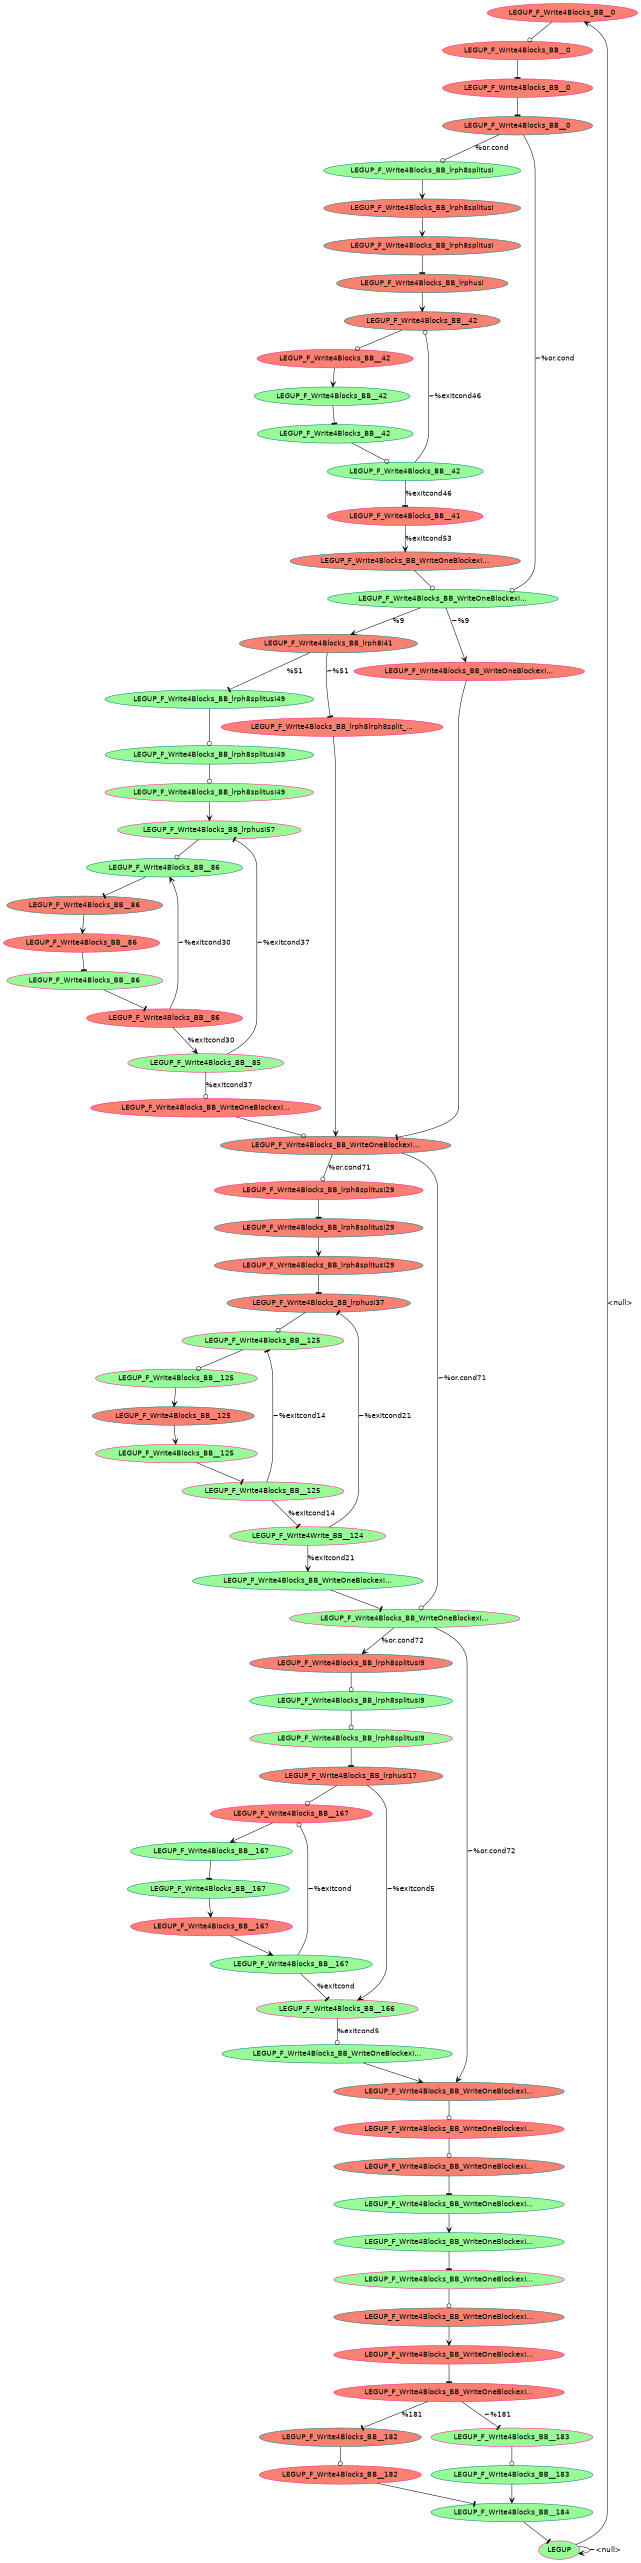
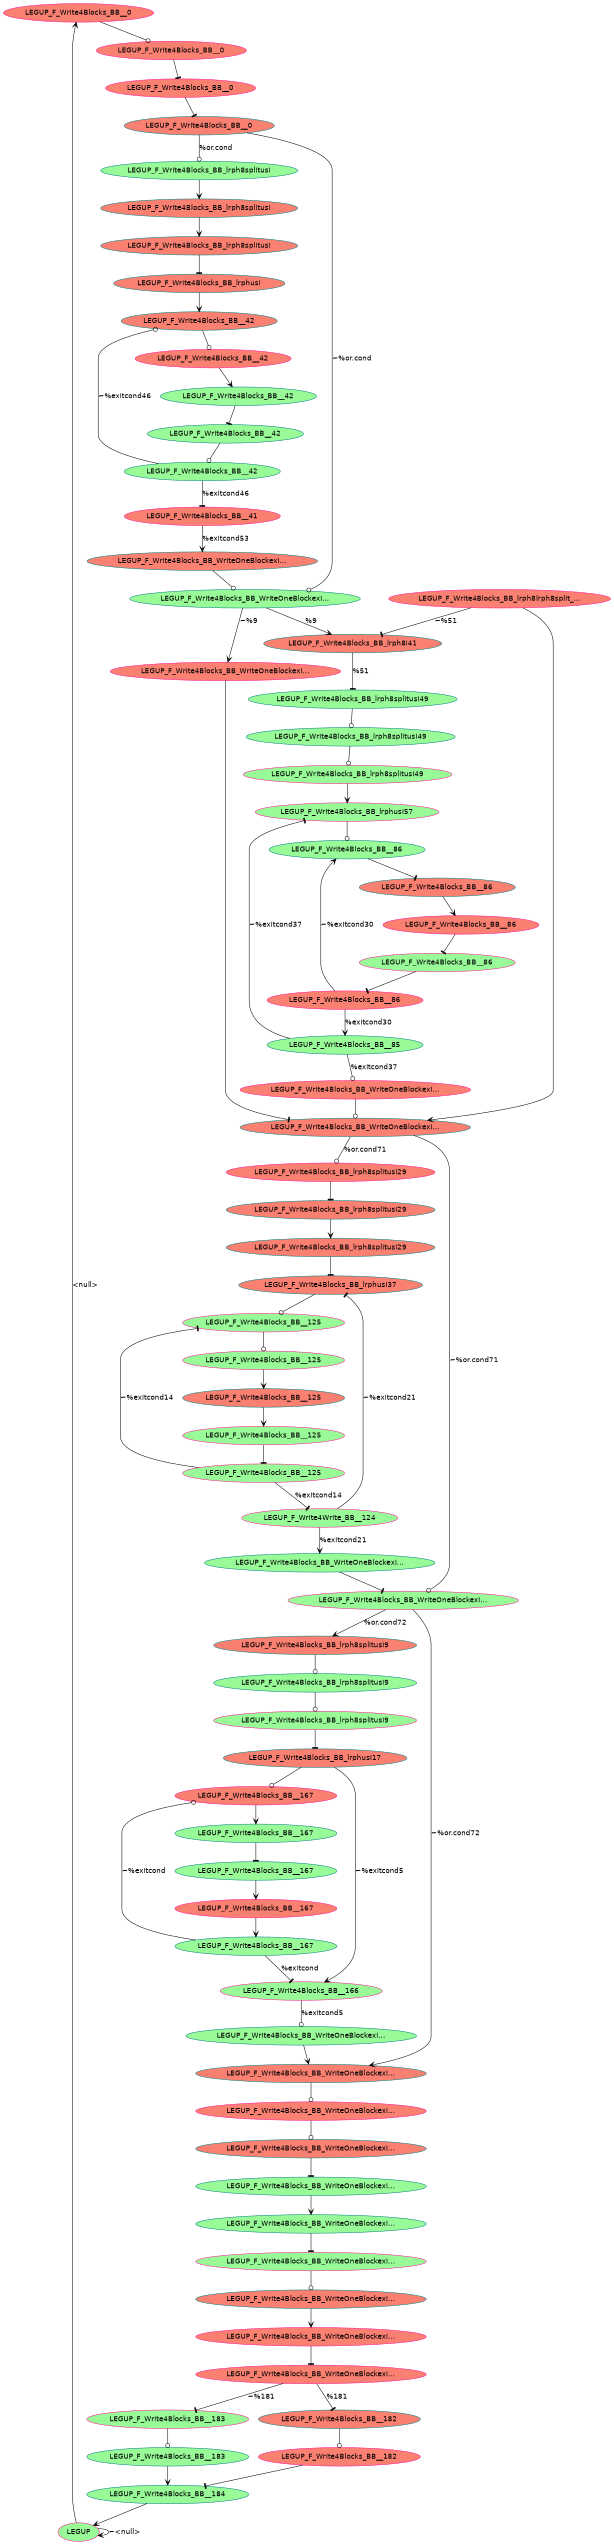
edge "LEGUP_F_Write4Blocks_BB_lrph8i41" -> "LEGUP_F_Write4Blocks_BB_lrph8lrph8split_...": reversed
node "LEGUP_F_Write4Blocks_BB__85": color deeppink -> teal
edge "LEGUP_F_Write4Blocks_BB__184" -> "LEGUP": arrowhead tee -> vee
